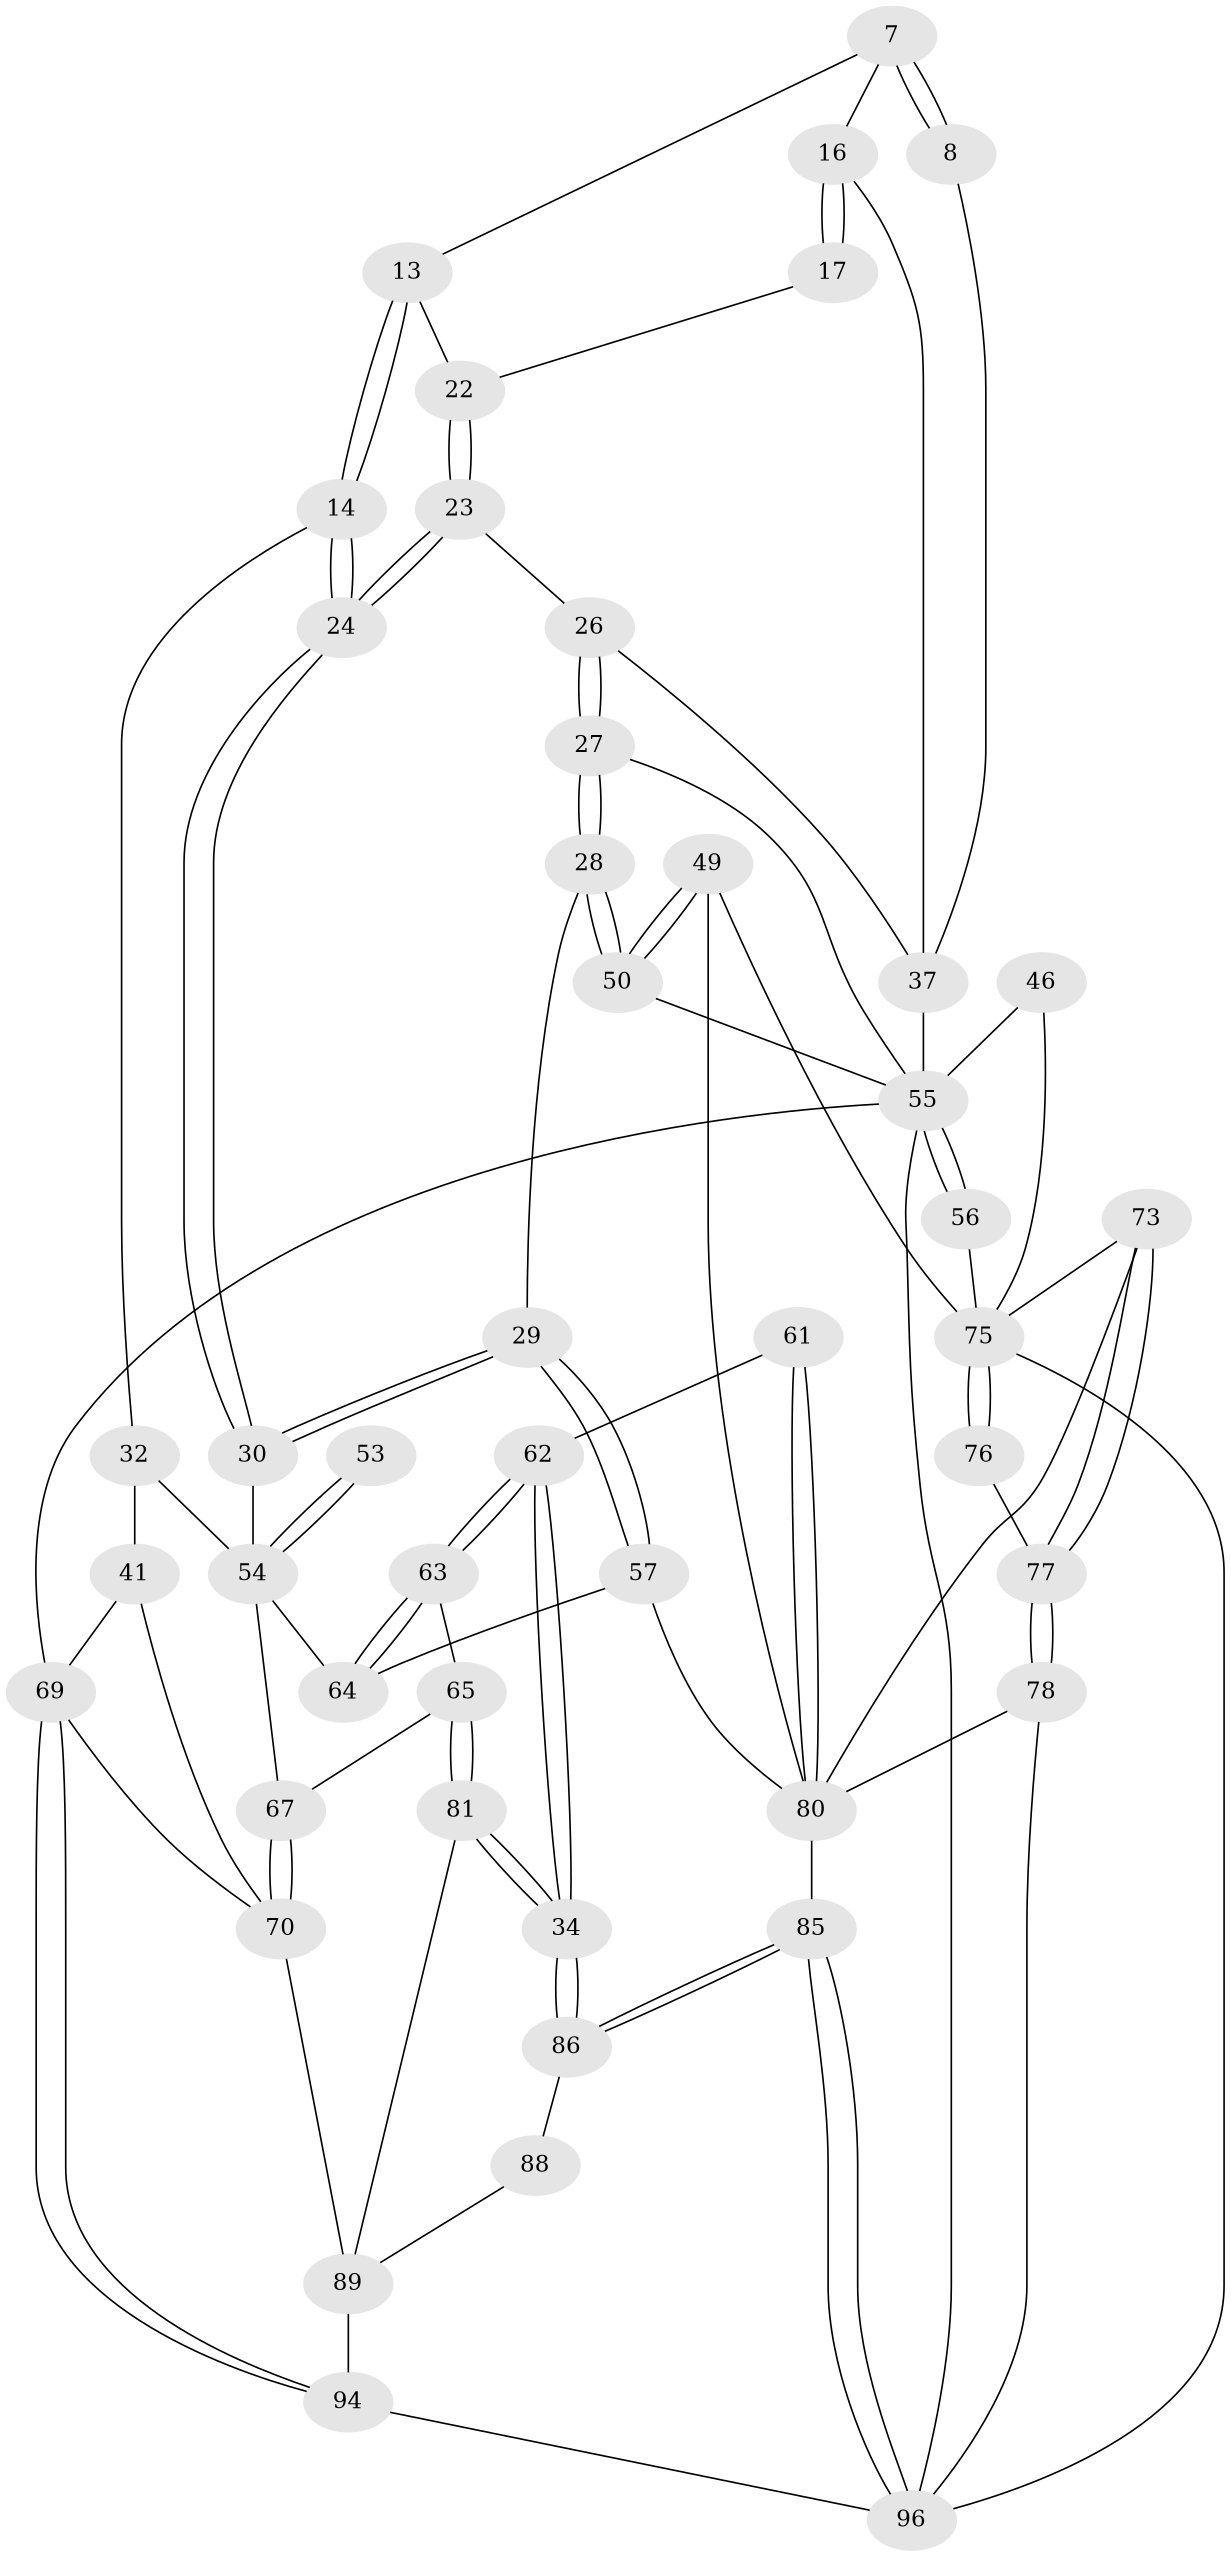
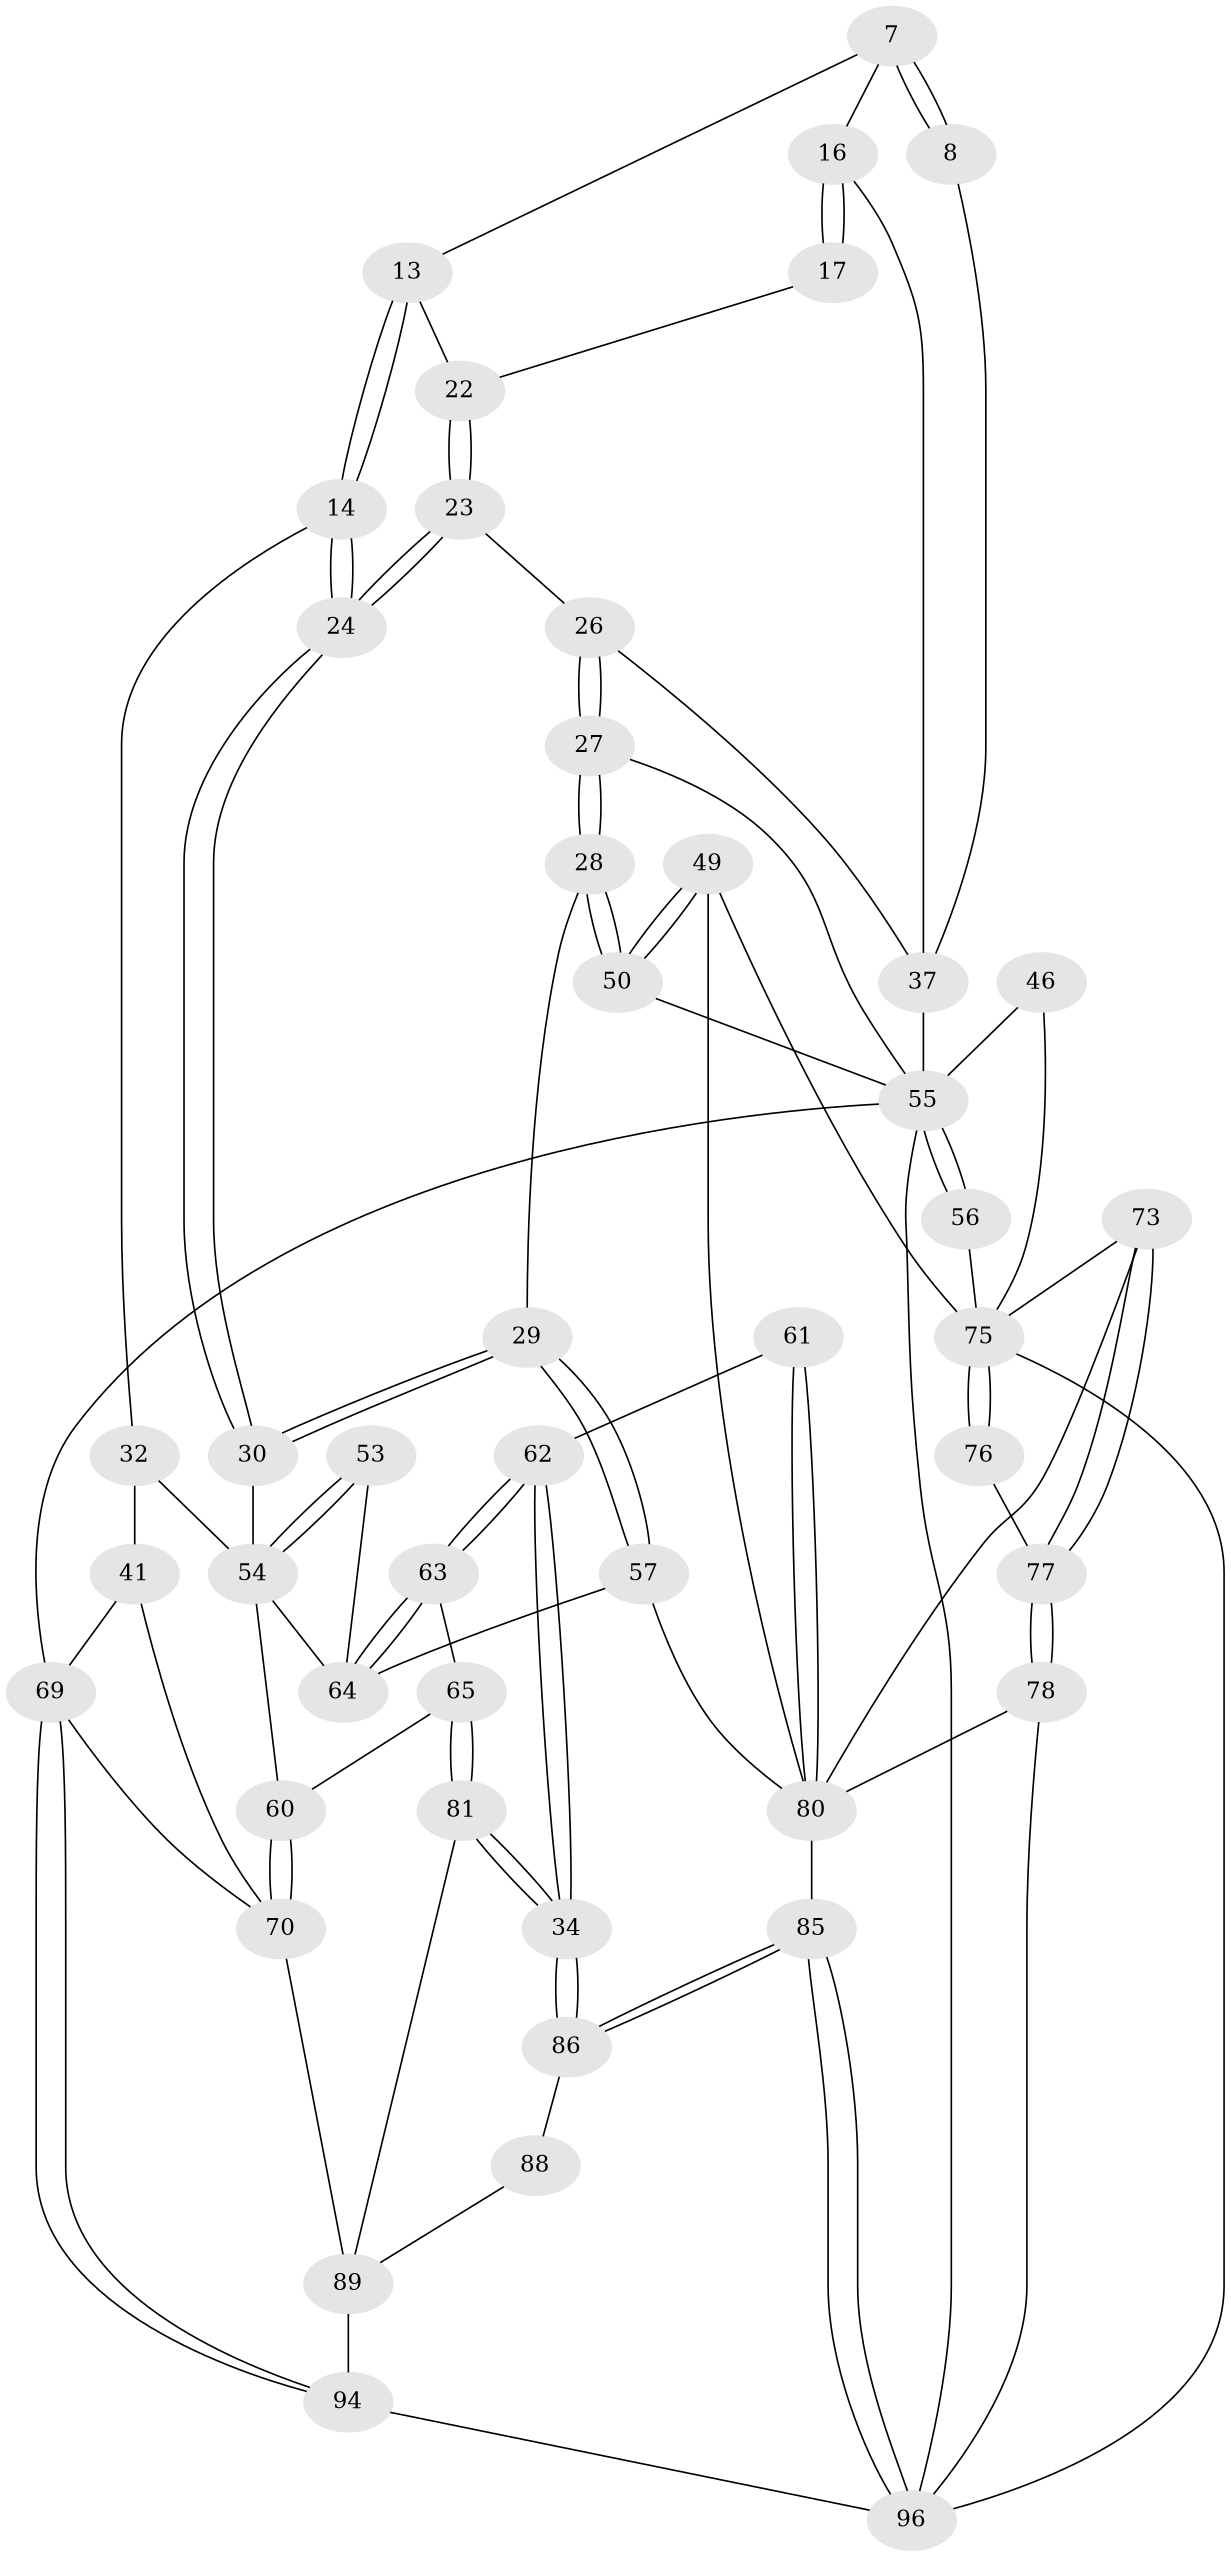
edge "53" -- "64": added
node "67": label "67" -> "60"
